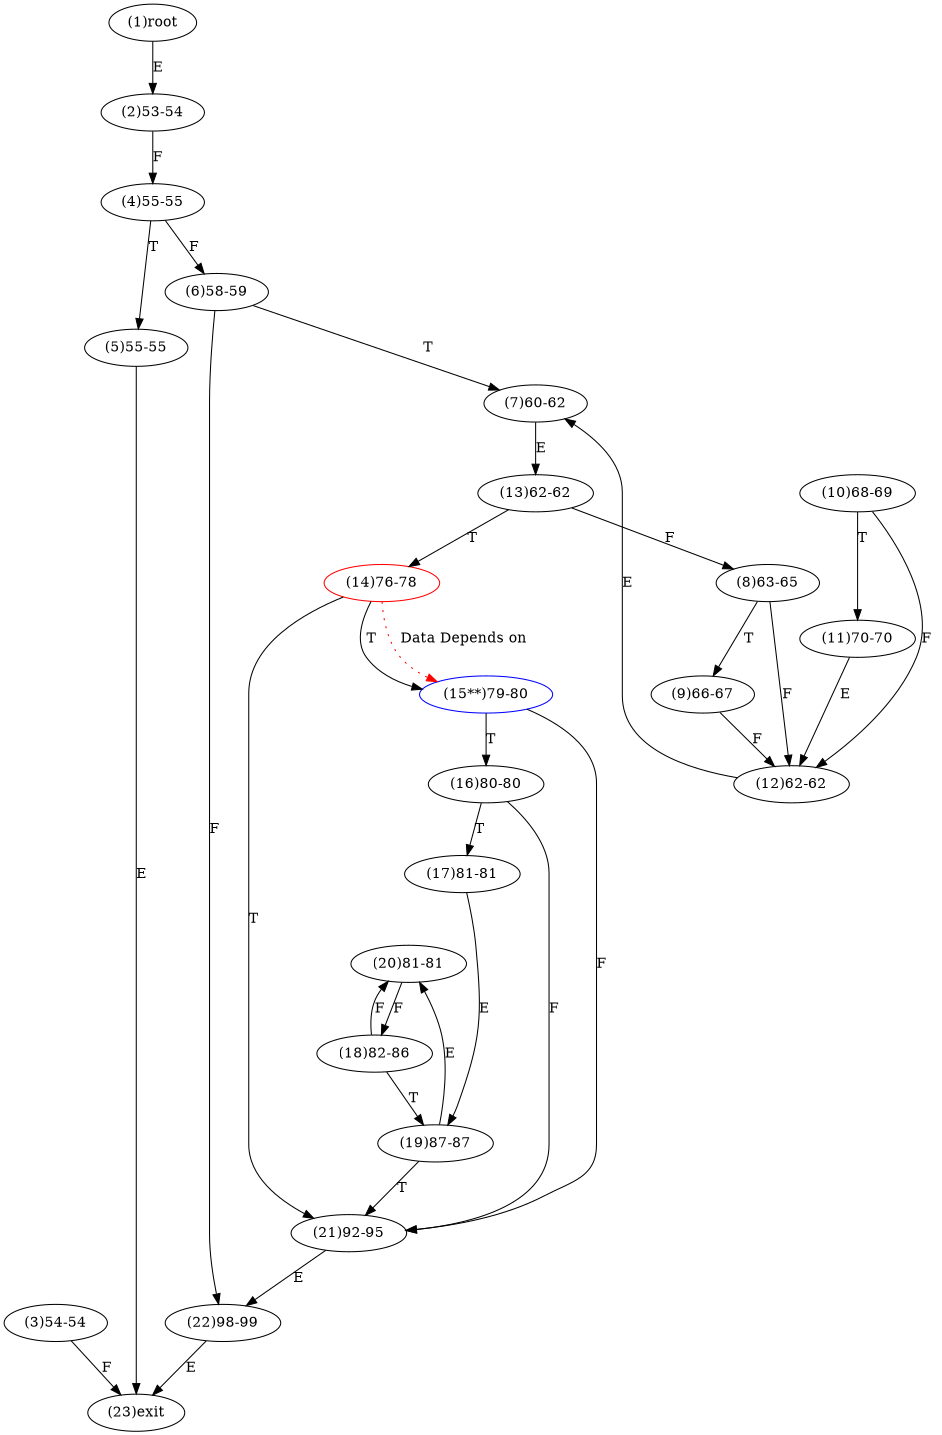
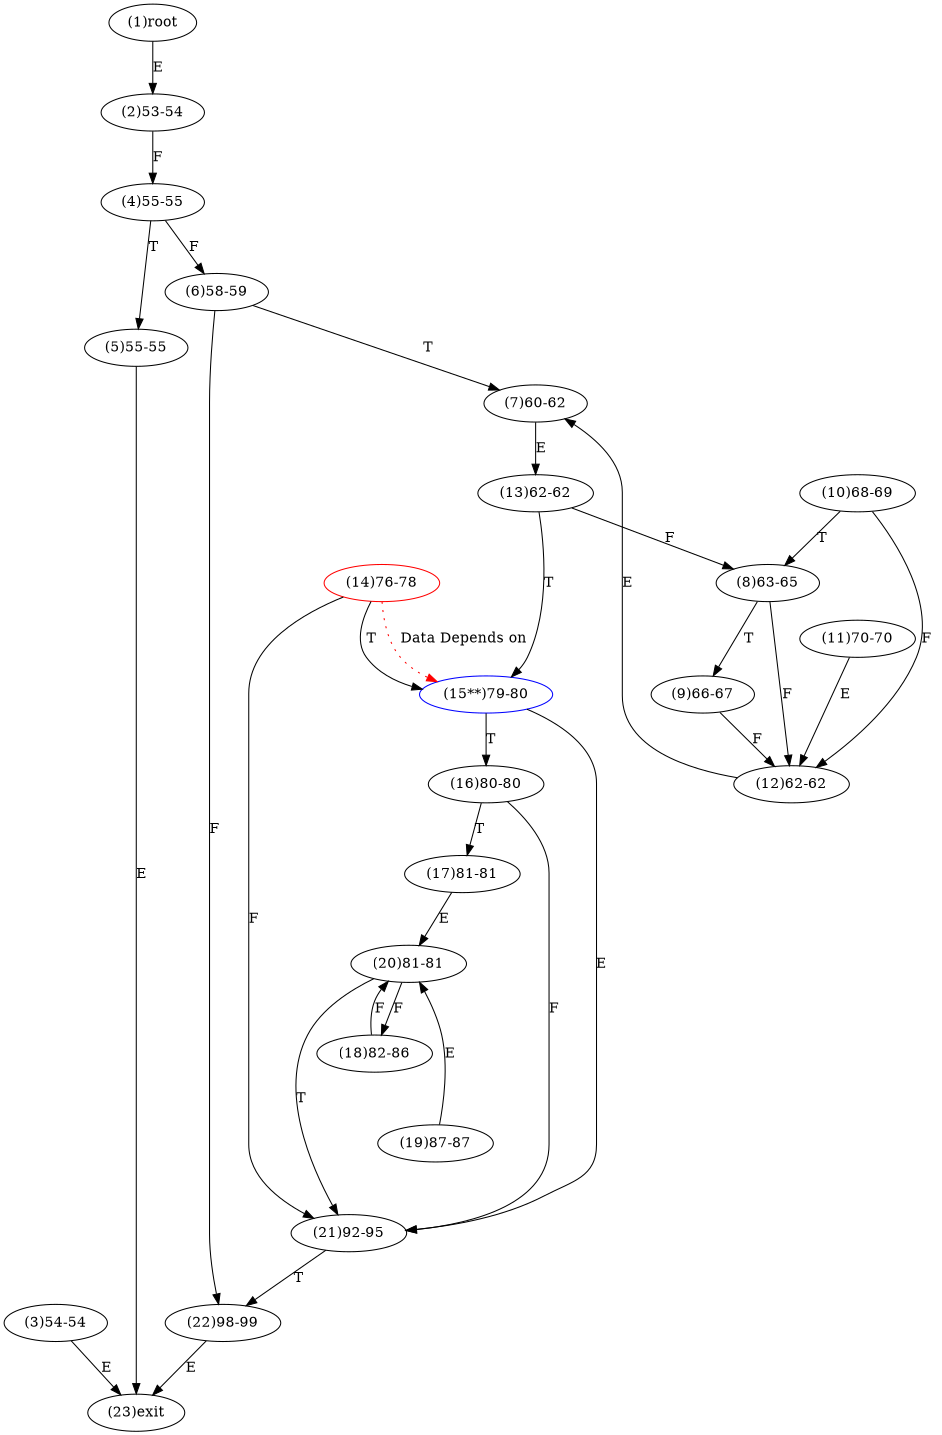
edge "(13)62-62" -> "(14)76-78": now "(13)62-62" -> "(15**)79-80"
edge "(10)68-69" -> "(11)70-70": now "(10)68-69" -> "(8)63-65"
edge "(14)76-78" -> "(21)92-95": label "T" -> "F"
edge "(15**)79-80" -> "(21)92-95": label "F" -> "E"
edge "(17)81-81" -> "(19)87-87": now "(17)81-81" -> "(20)81-81"
edge "(18)82-86" -> "(19)87-87": removed, label "T"
edge "(19)87-87" -> "(21)92-95": now "(20)81-81" -> "(21)92-95"
edge "(21)92-95" -> "(22)98-99": label "E" -> "T"
edge "(3)54-54" -> "(23)exit": label "F" -> "E"
